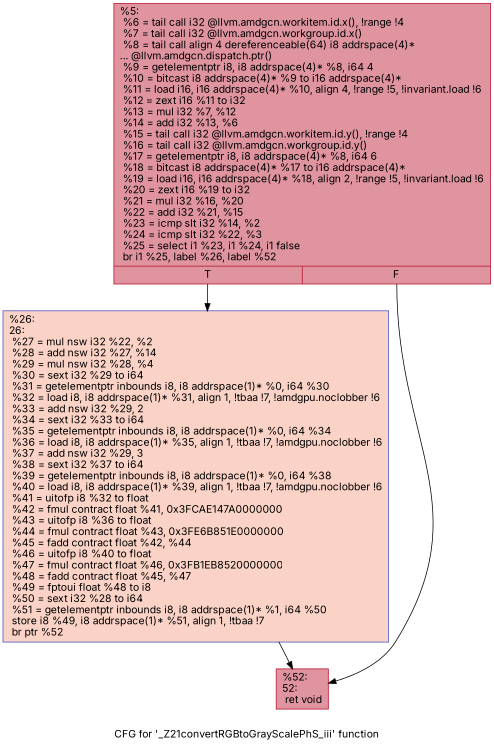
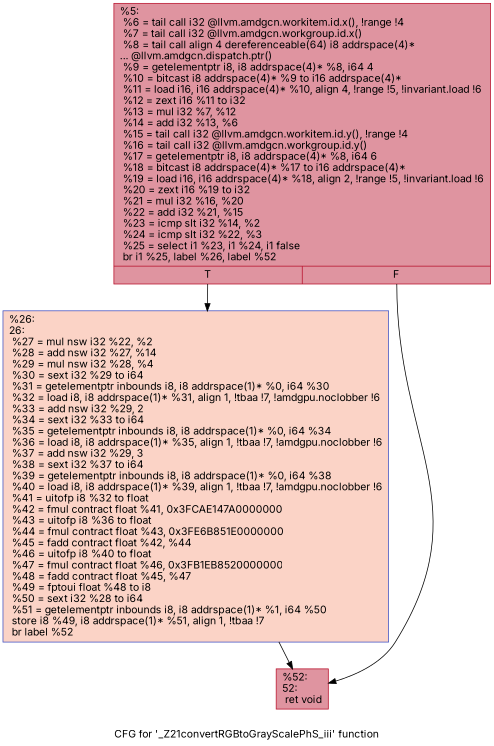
node "%26:": text "br ptr %52" -> "br label %52"
